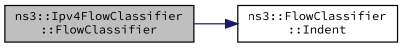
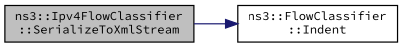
node "ns3::Ipv4FlowClassifier ::FlowClassifier": label "ns3::Ipv4FlowClassifier ::FlowClassifier" -> "ns3::Ipv4FlowClassifier ::SerializeToXmlStream"
